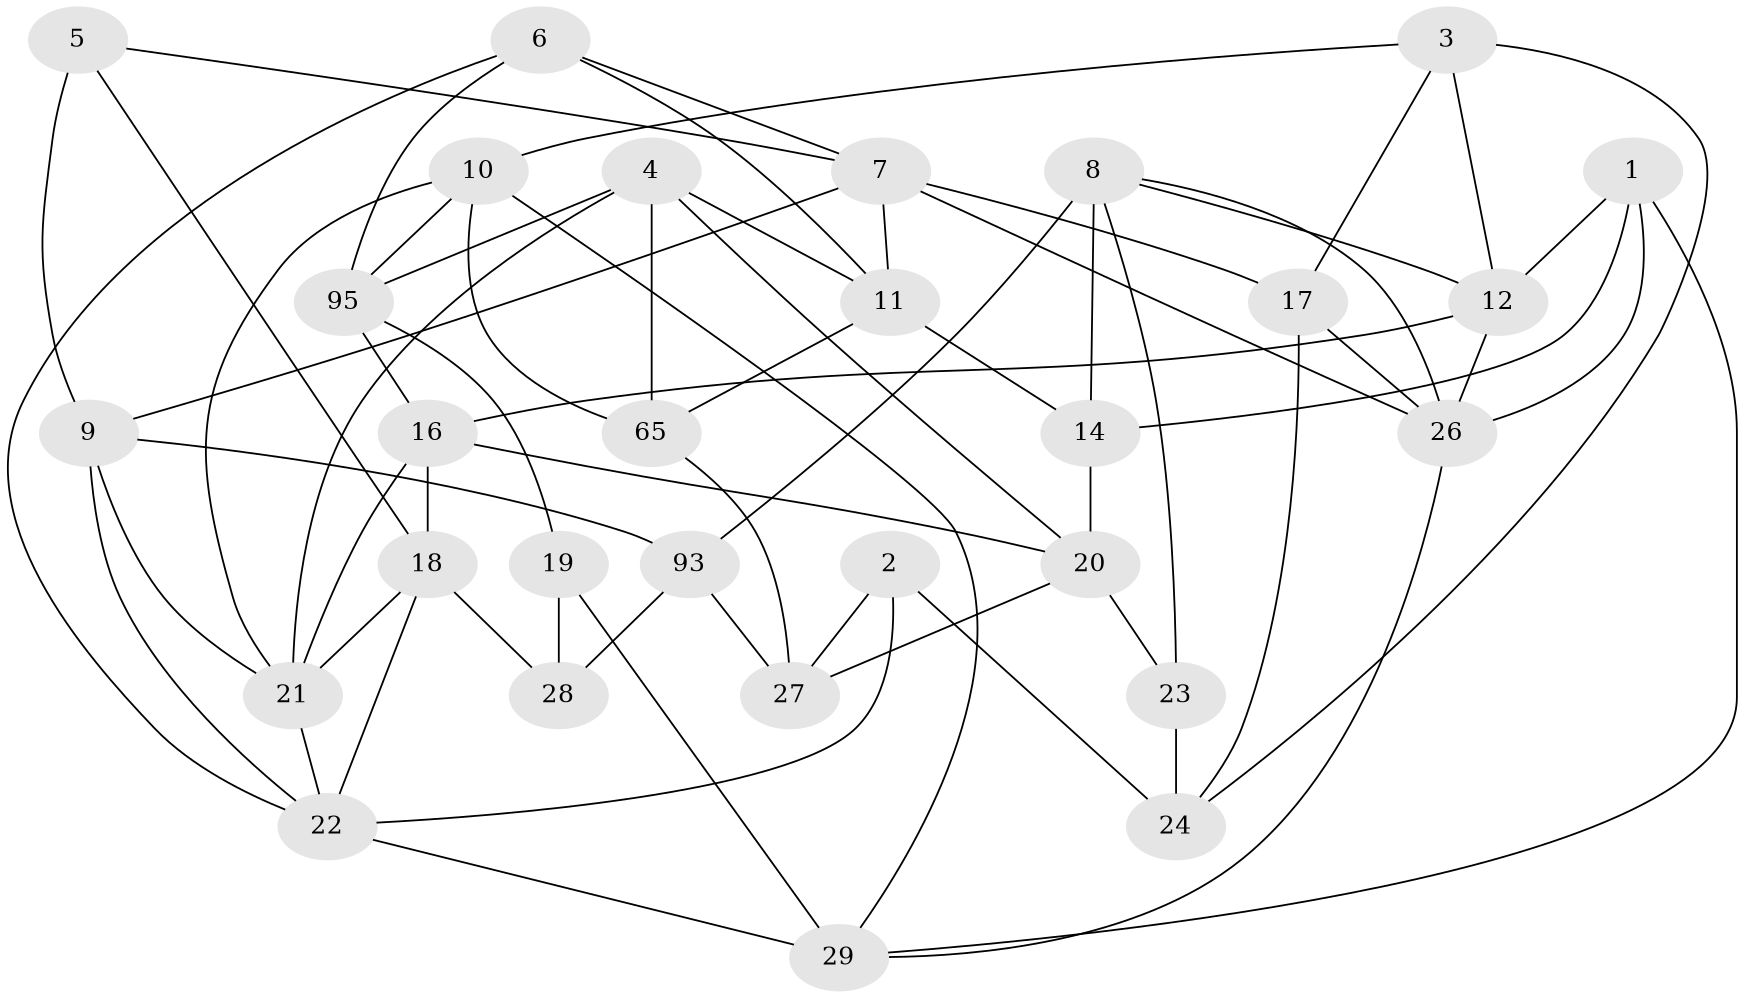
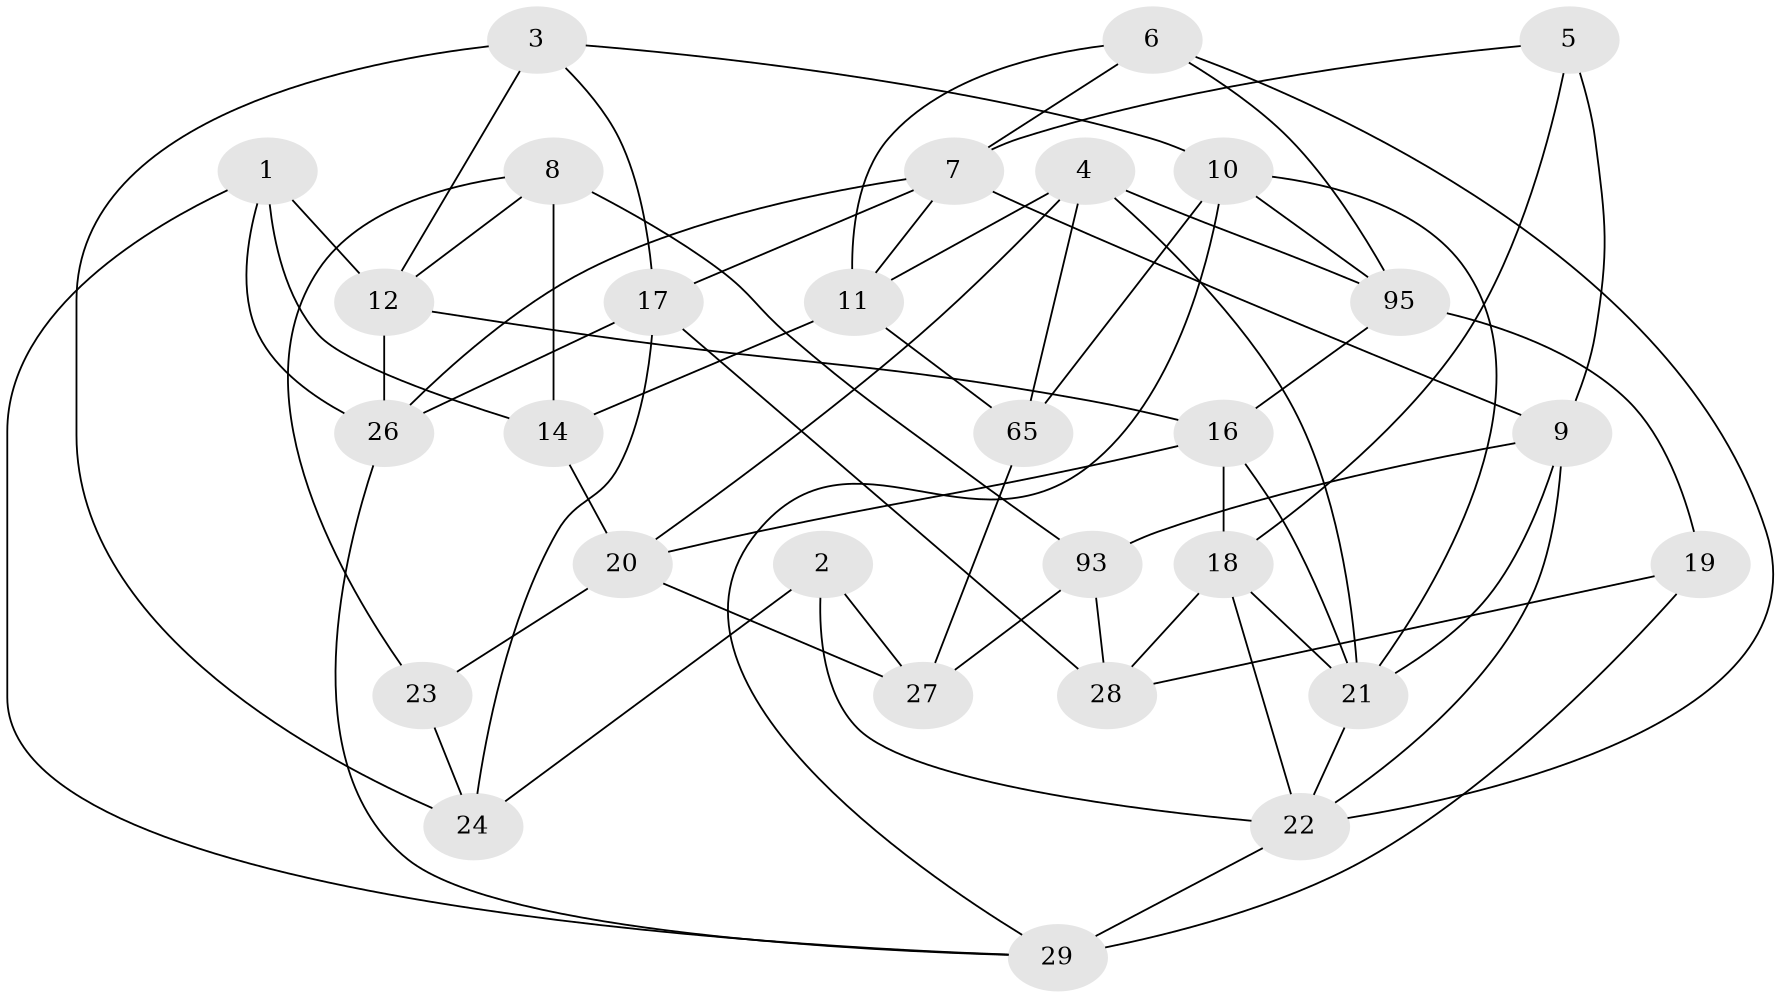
edge "8" -- "26": removed
edge "17" -- "28": added
